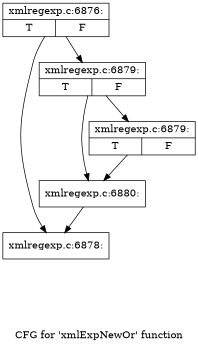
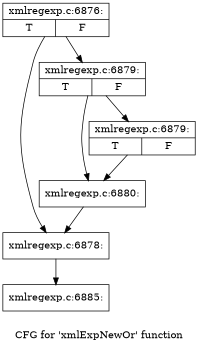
node "xmlregexp.c:6885:": added
